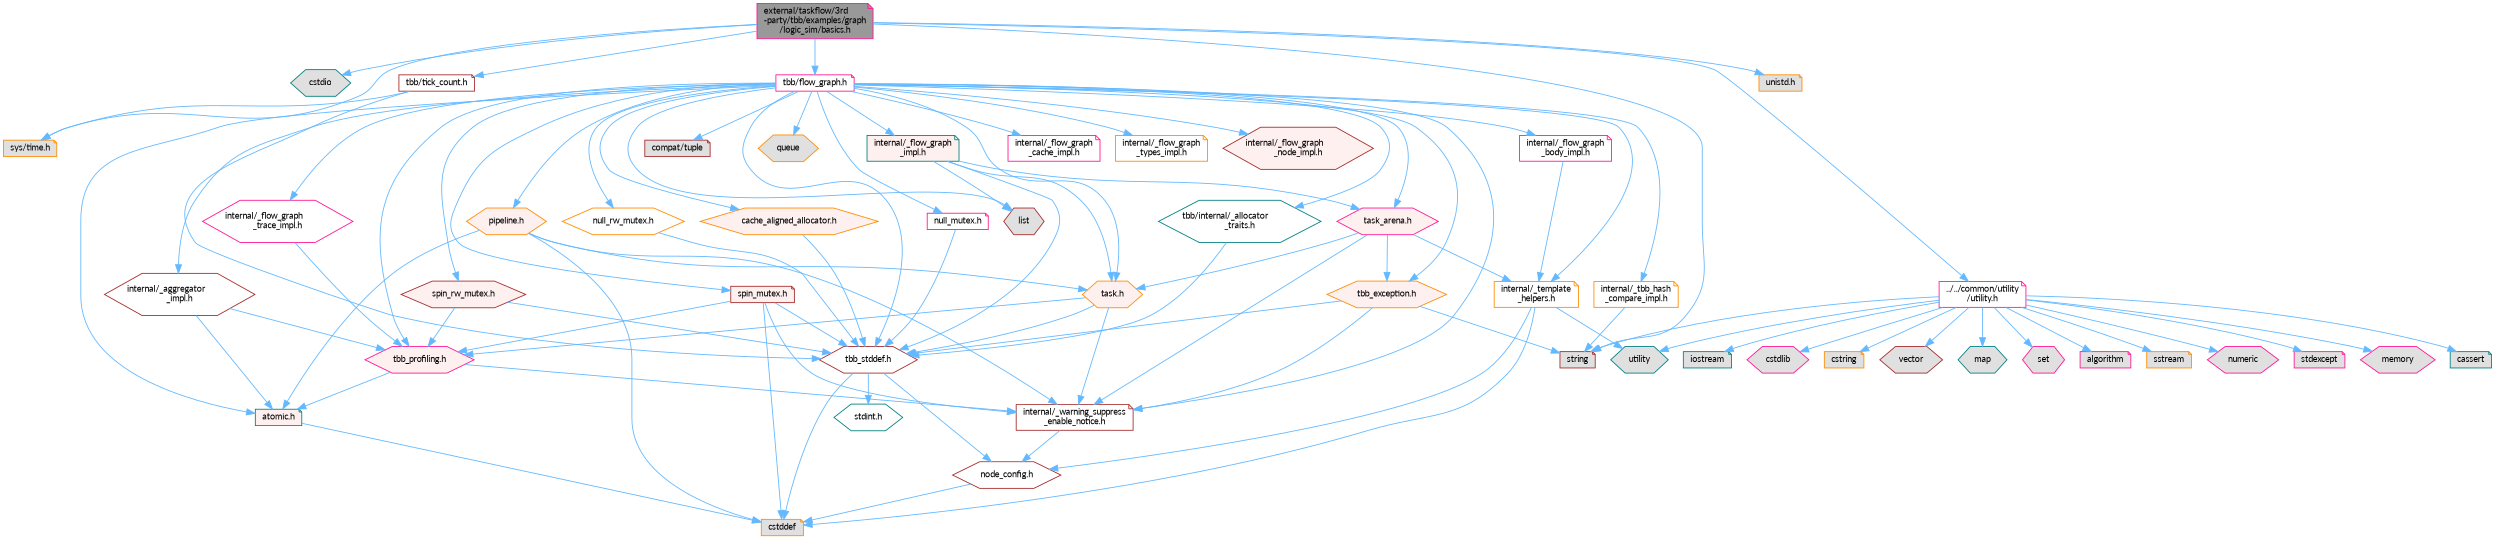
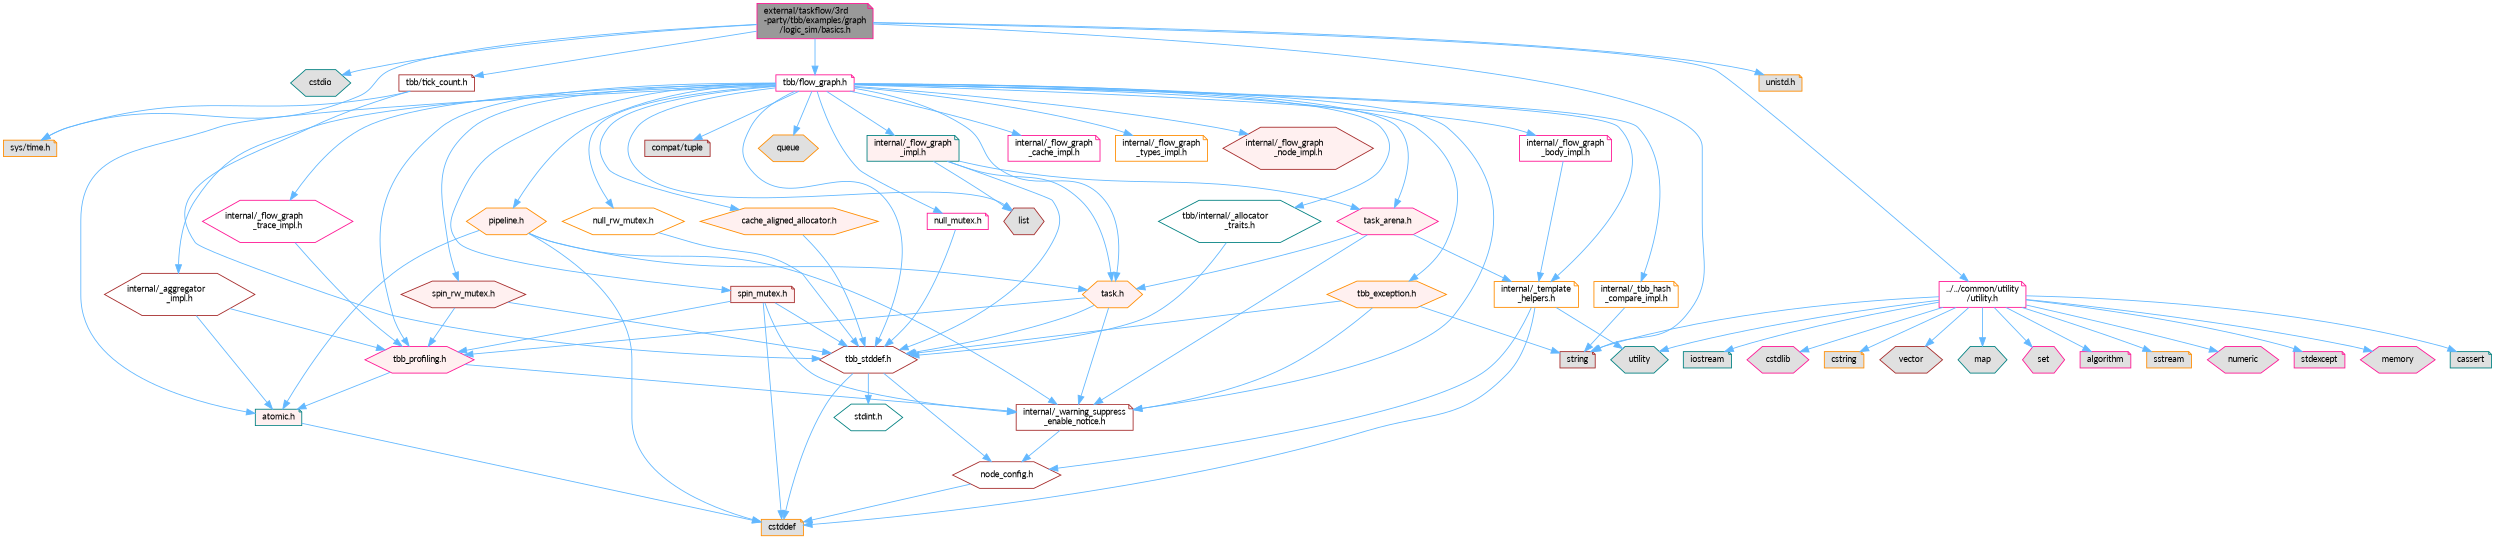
edge "task_arena.h" -> "tbb_exception.h": removed
